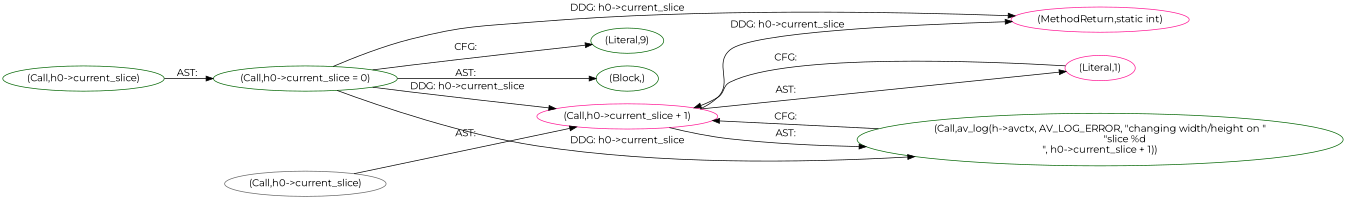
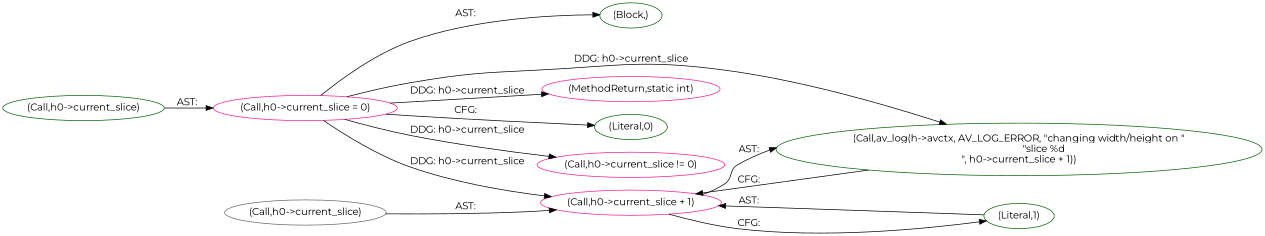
edge "(Call,h0->current_slice + 1)" -> "(MethodReturn,static int)": removed, label "DDG: h0->current_slice"
node "(Literal,9)": label "(Literal,9)" -> "(Literal,0)"
edge "(Literal,1)" -> "(Call,h0->current_slice + 1)": label "CFG: " -> "AST: "
node "(Literal,1)": color deeppink -> darkgreen
node "(Call,h0->current_slice = 0)": color darkgreen -> deeppink
edge "(Call,h0->current_slice + 1)" -> "(Literal,1)": label "AST: " -> "CFG: "
node "(Call,h0->current_slice != 0)": added
